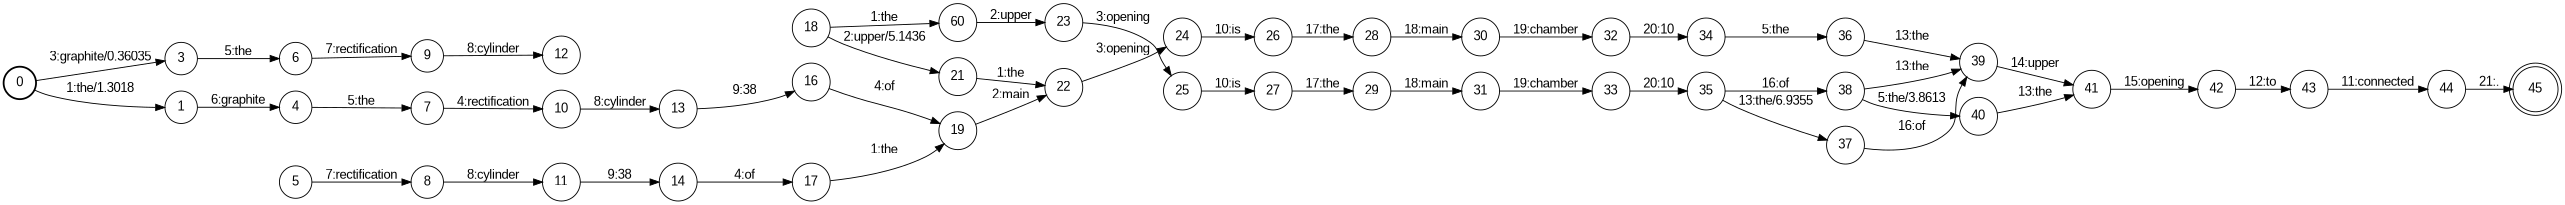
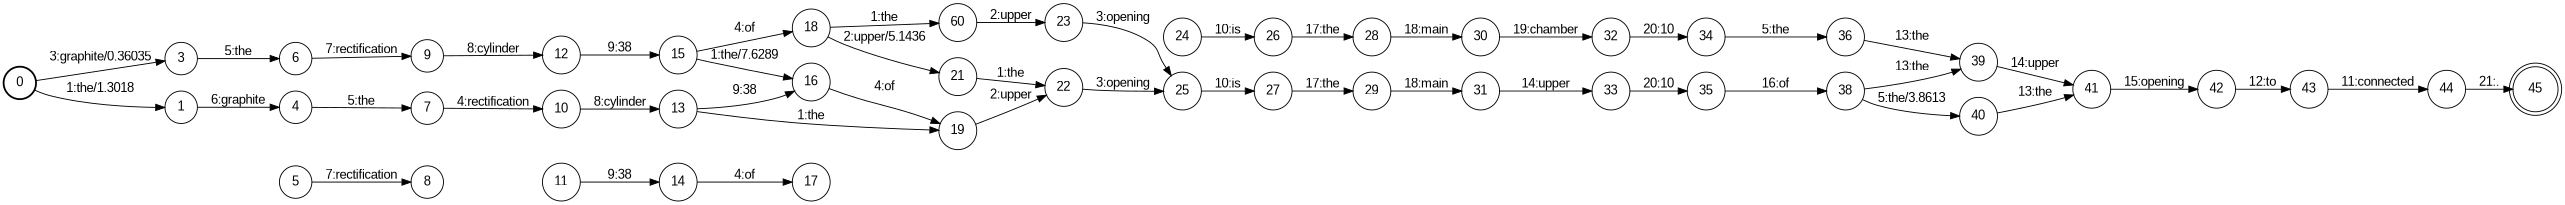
node "15": added
edge "22" -> "24": now "22" -> "25"
edge "31" -> "33": label "19:chamber" -> "14:upper"
edge "19" -> "22": label "2:main" -> "2:upper"
node "37": removed
edge "17" -> "19": now "13" -> "19"
edge "8" -> "11": removed, label "8:cylinder"
